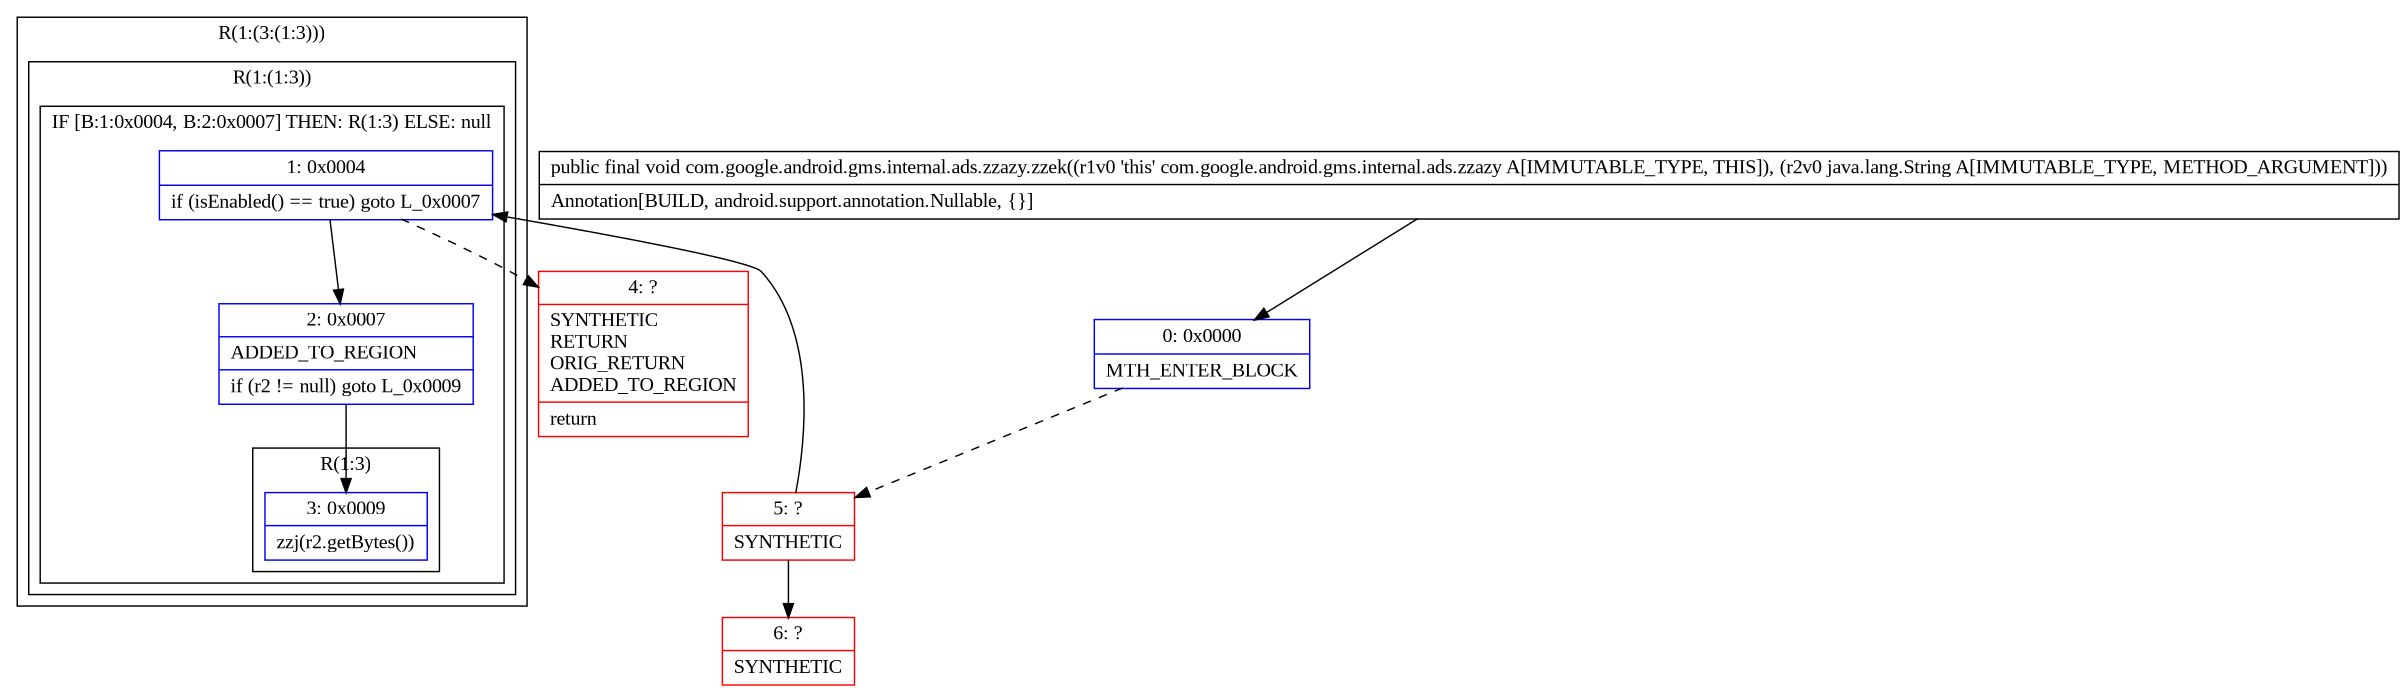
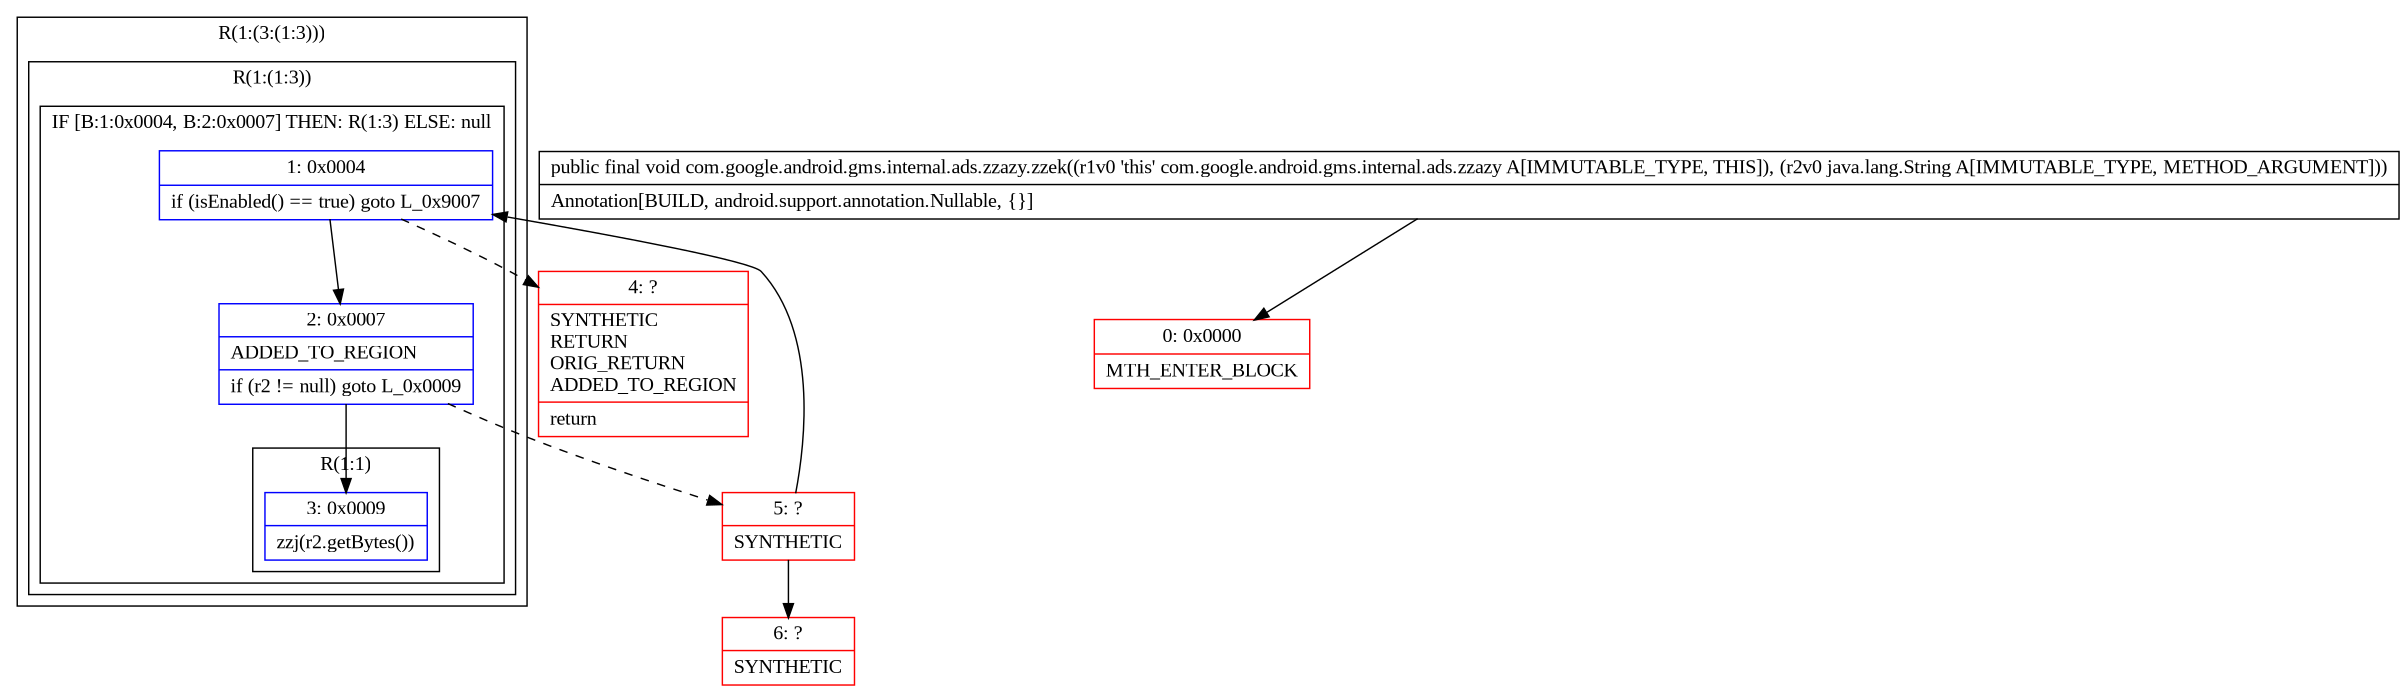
node "1: 0x0004": text "if (isEnabled() == true) goto L_0x0007" -> "if (isEnabled() == true) goto L_0x9007"
node "0: 0x0000": color blue -> red
edge "0: 0x0000" -> "5: ?": now "2: 0x0007" -> "5: ?"
cluster "R(1:3)": label "R(1:3)" -> "R(1:1)"
